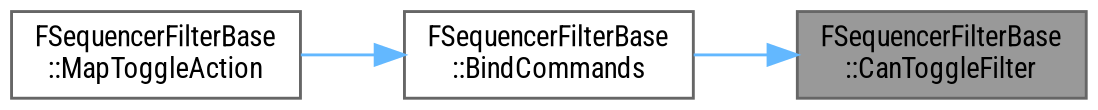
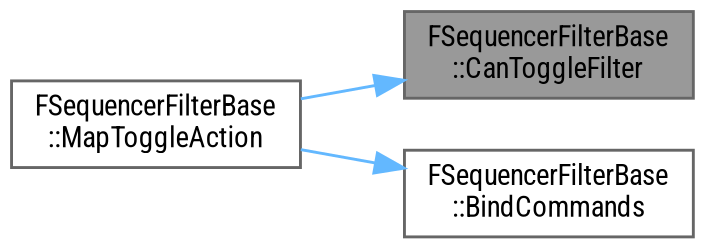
edge "FSequencerFilterBase ::BindCommands" -> "FSequencerFilterBase ::CanToggleFilter": now "FSequencerFilterBase ::MapToggleAction" -> "FSequencerFilterBase ::CanToggleFilter"
